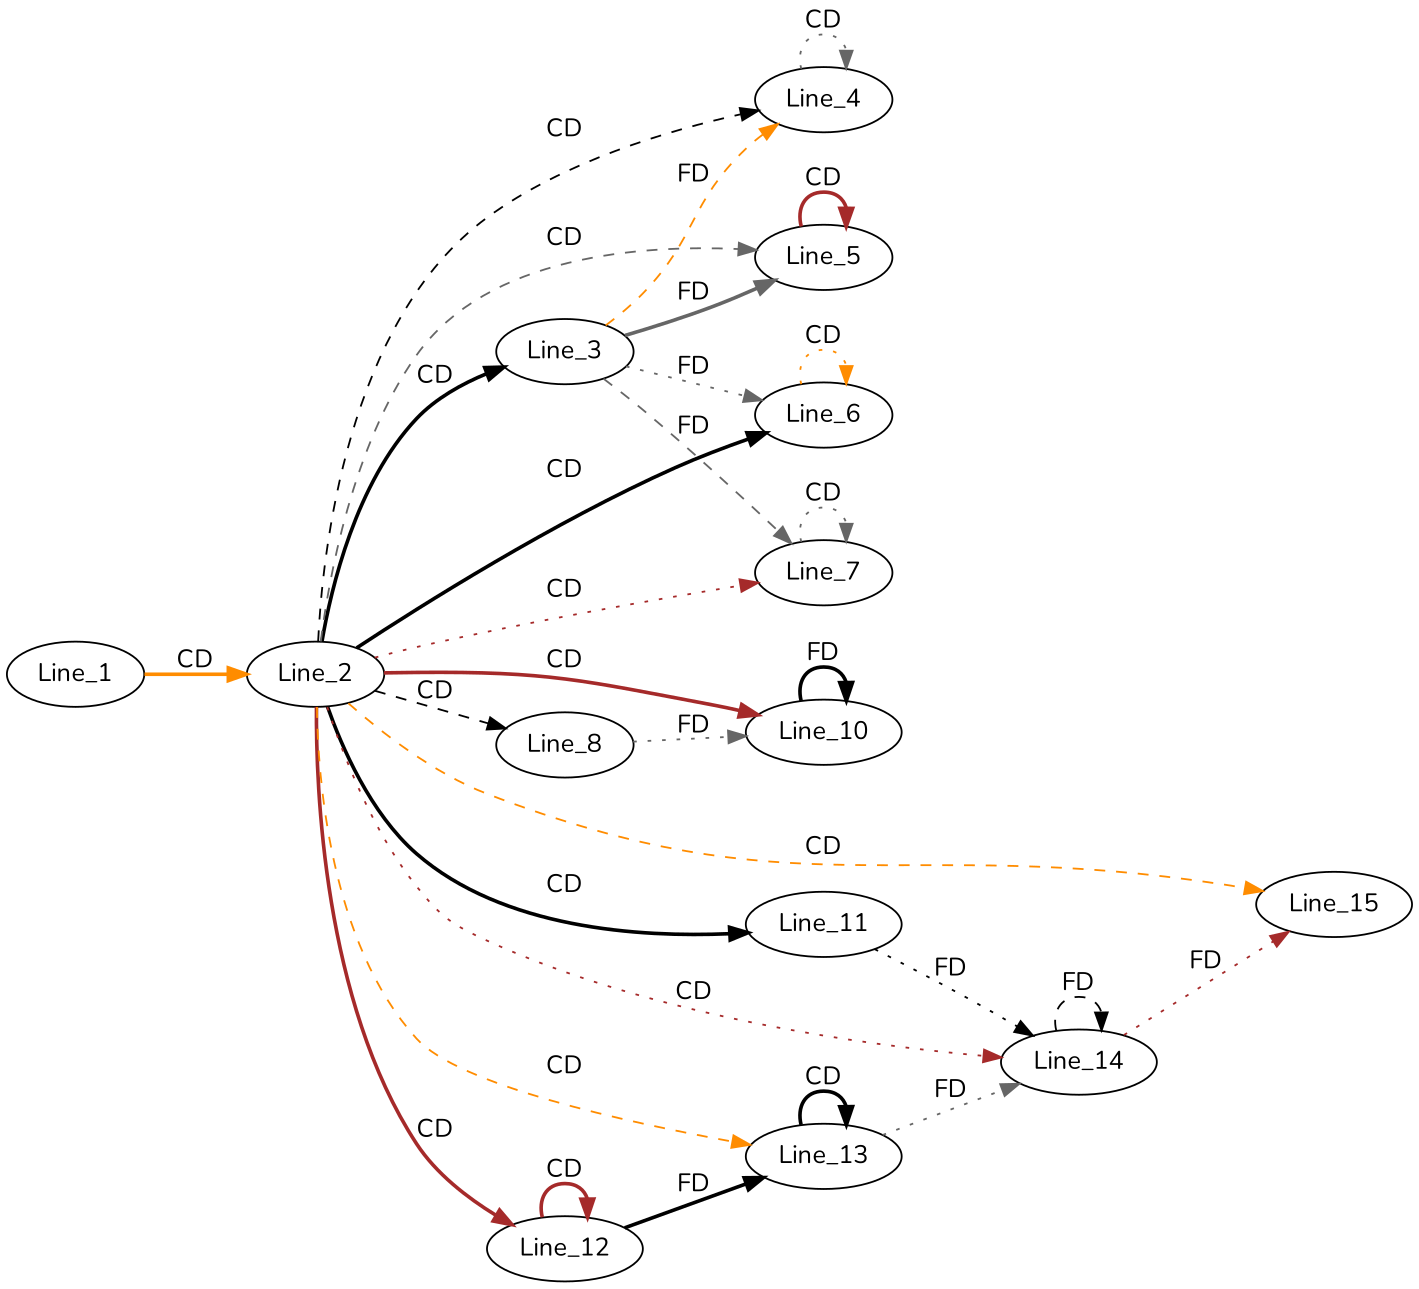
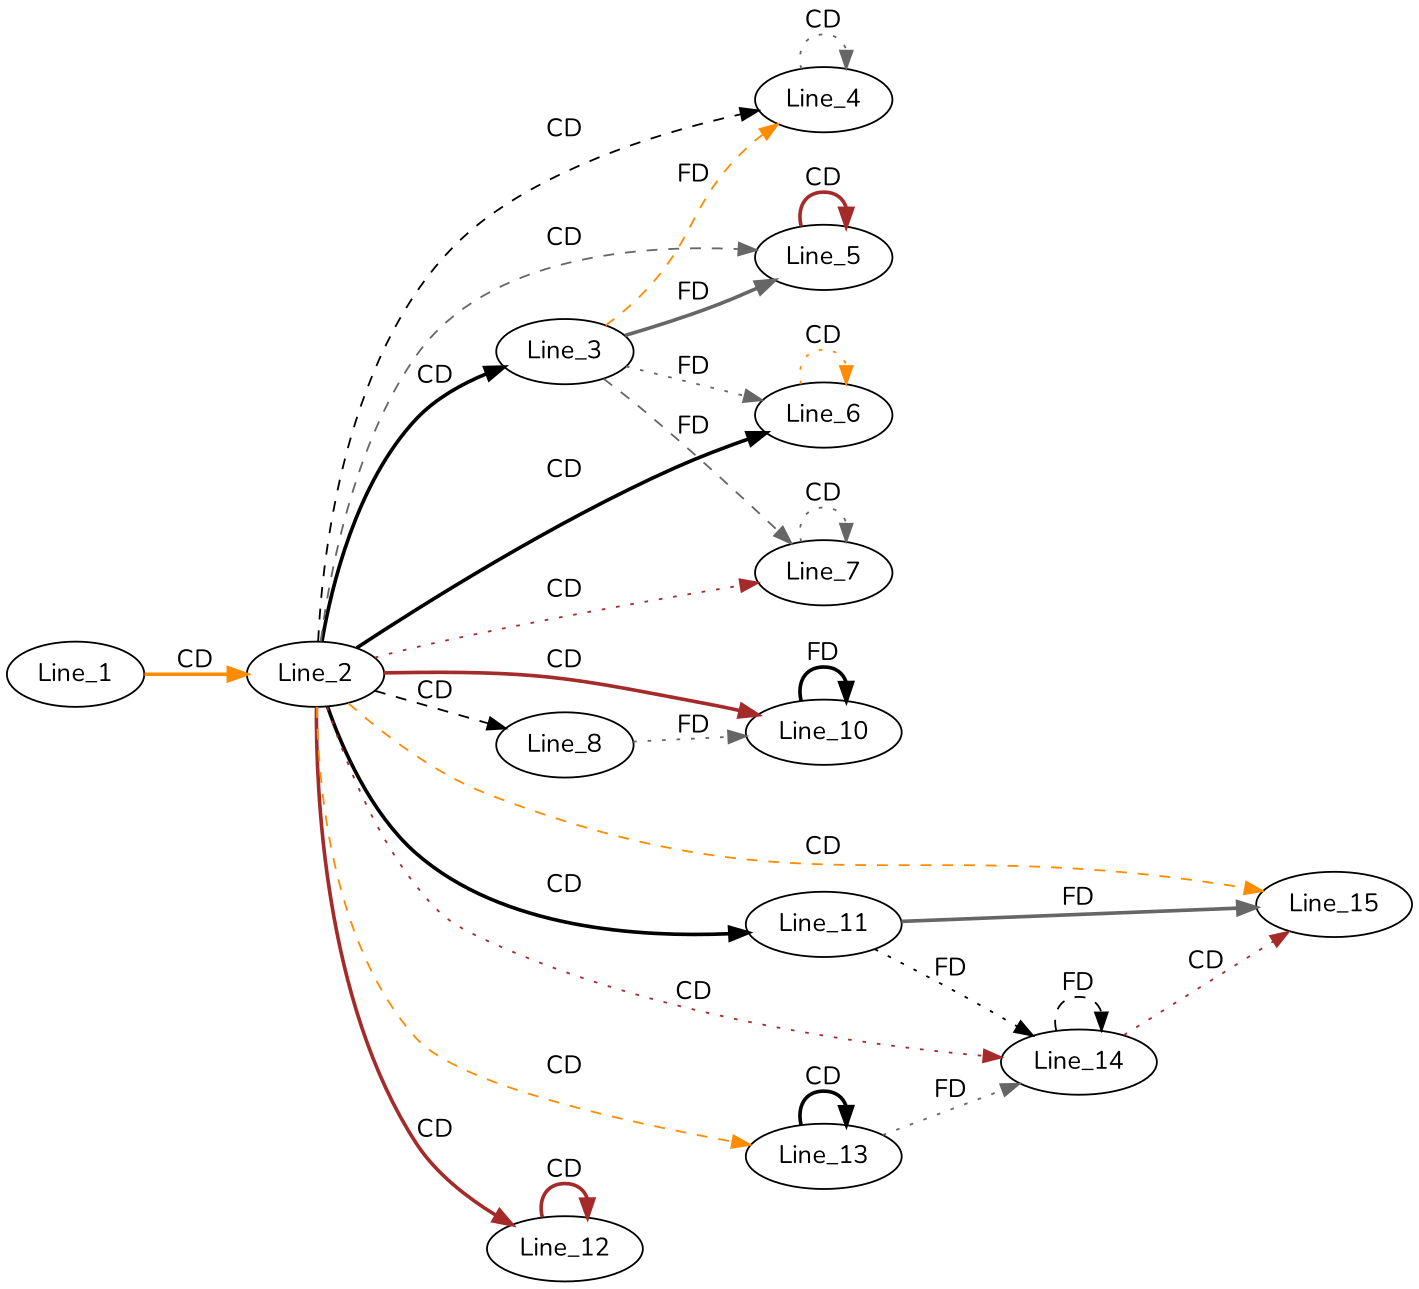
edge "Line_11" -> "Line_15": added, label "FD"
edge "Line_14" -> "Line_15": label "FD" -> "CD"
edge "Line_12" -> "Line_13": removed, label "FD"
